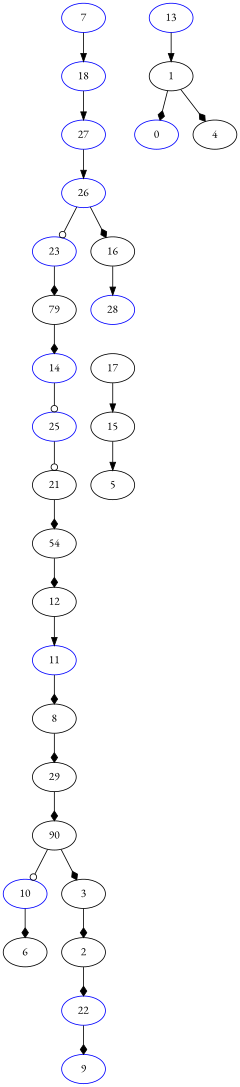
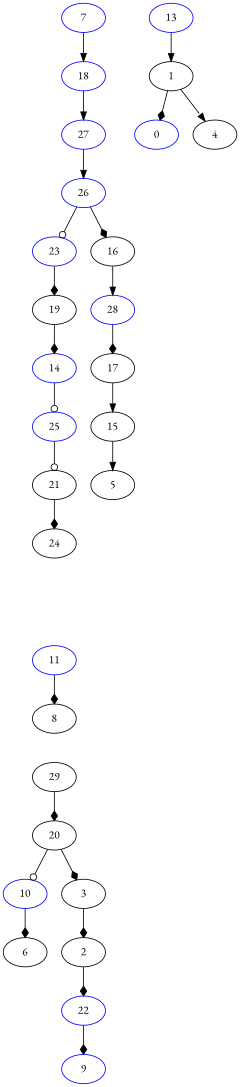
edge "1" -> "4": arrowhead diamond -> normal
node "79": label "79" -> "19"
edge "28" -> "17": added
node "54": label "54" -> "24"
node "12": removed
edge "8" -> "29": removed
node "90": label "90" -> "20"
